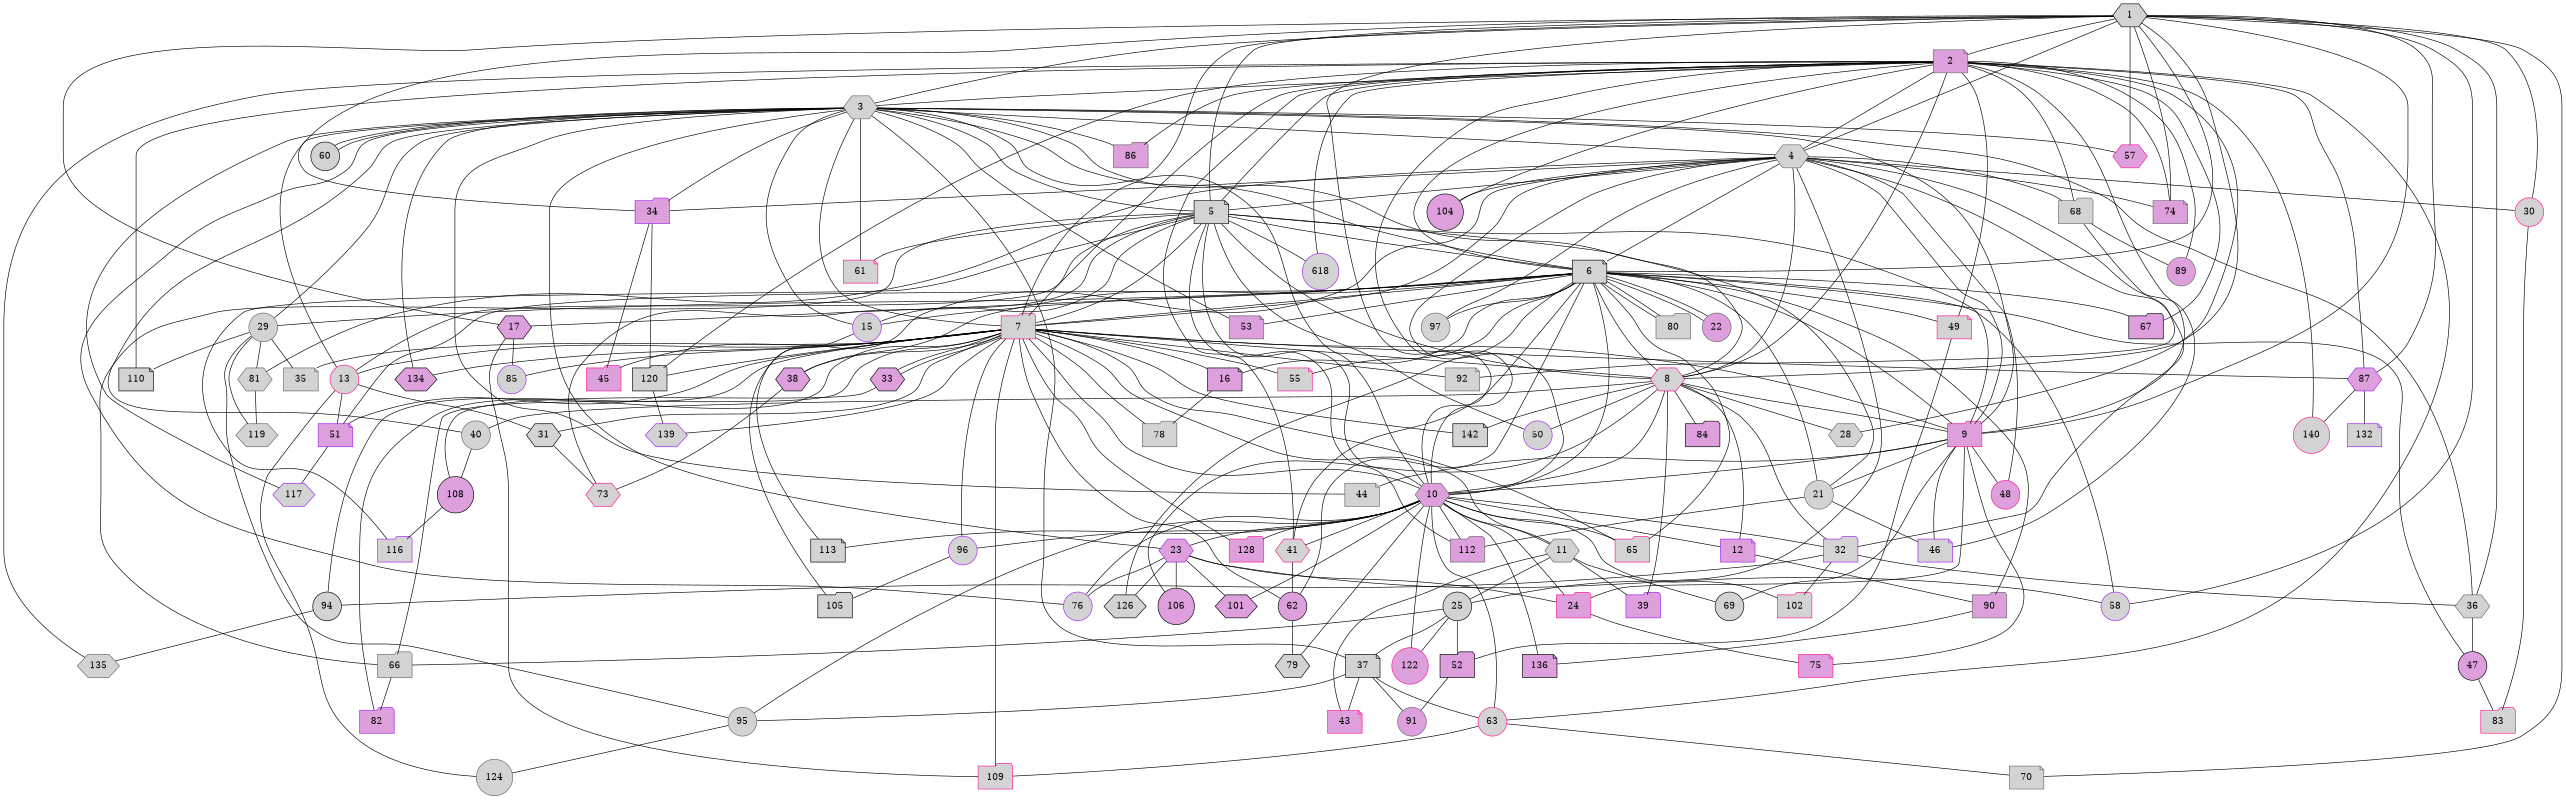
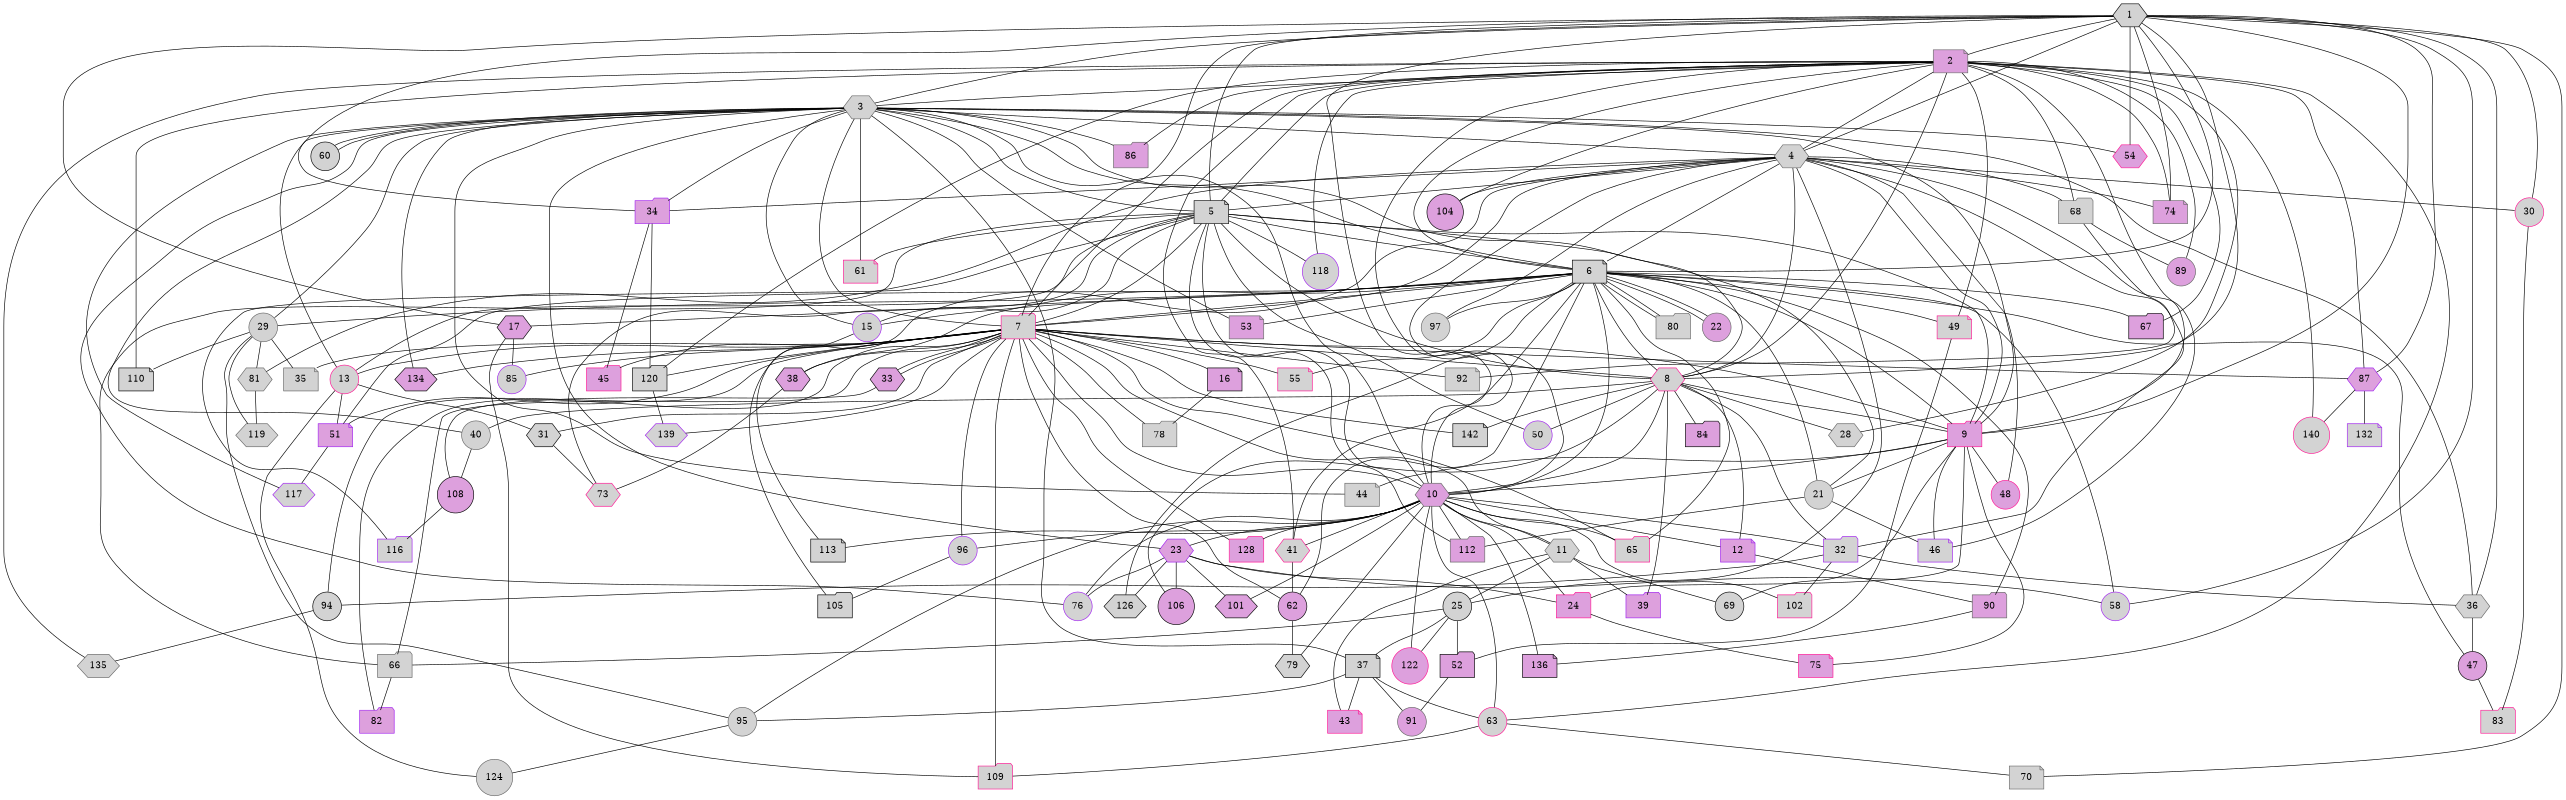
node "57": label "57" -> "54"
node "618": label "618" -> "118"
edge "6" -- "16": removed
